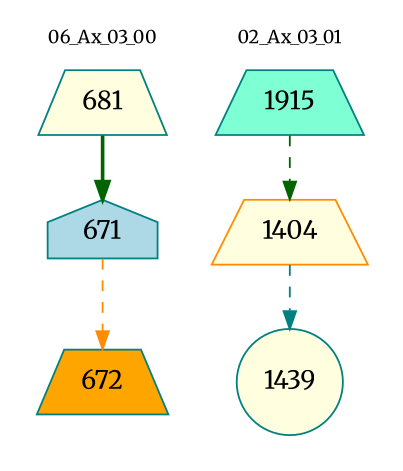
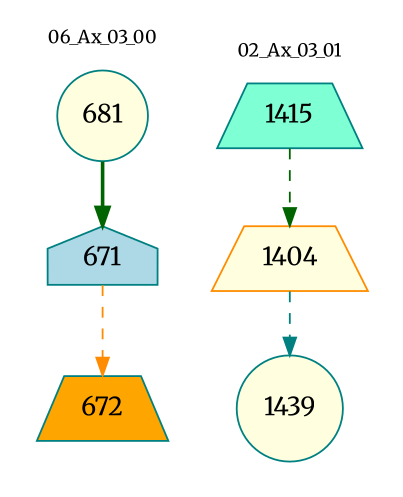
node "681": shape trapezium -> circle
node "1915": label "1915" -> "1415"
